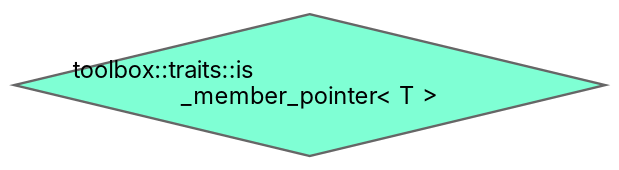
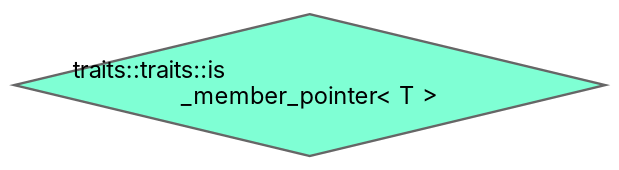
node "toolbox::traits::is _member_pointer< T >": label "toolbox::traits::is _member_pointer< T >" -> "traits::traits::is _member_pointer< T >"
